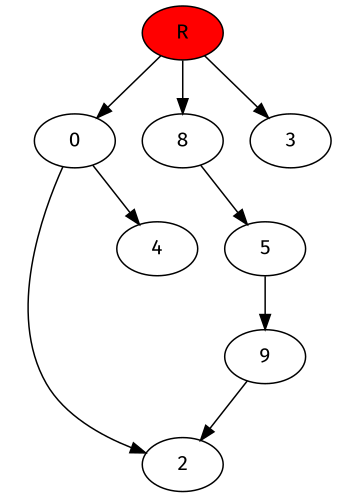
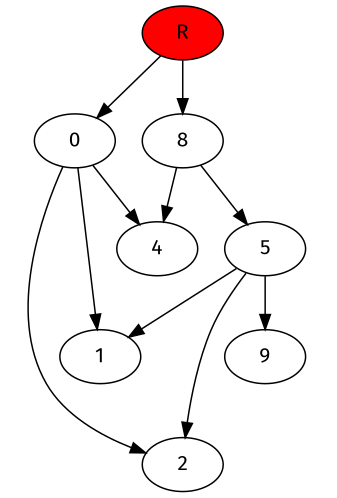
node "3": removed
edge "8" -> "4": added
node "1": added
edge "9" -> "2": now "5" -> "2"
